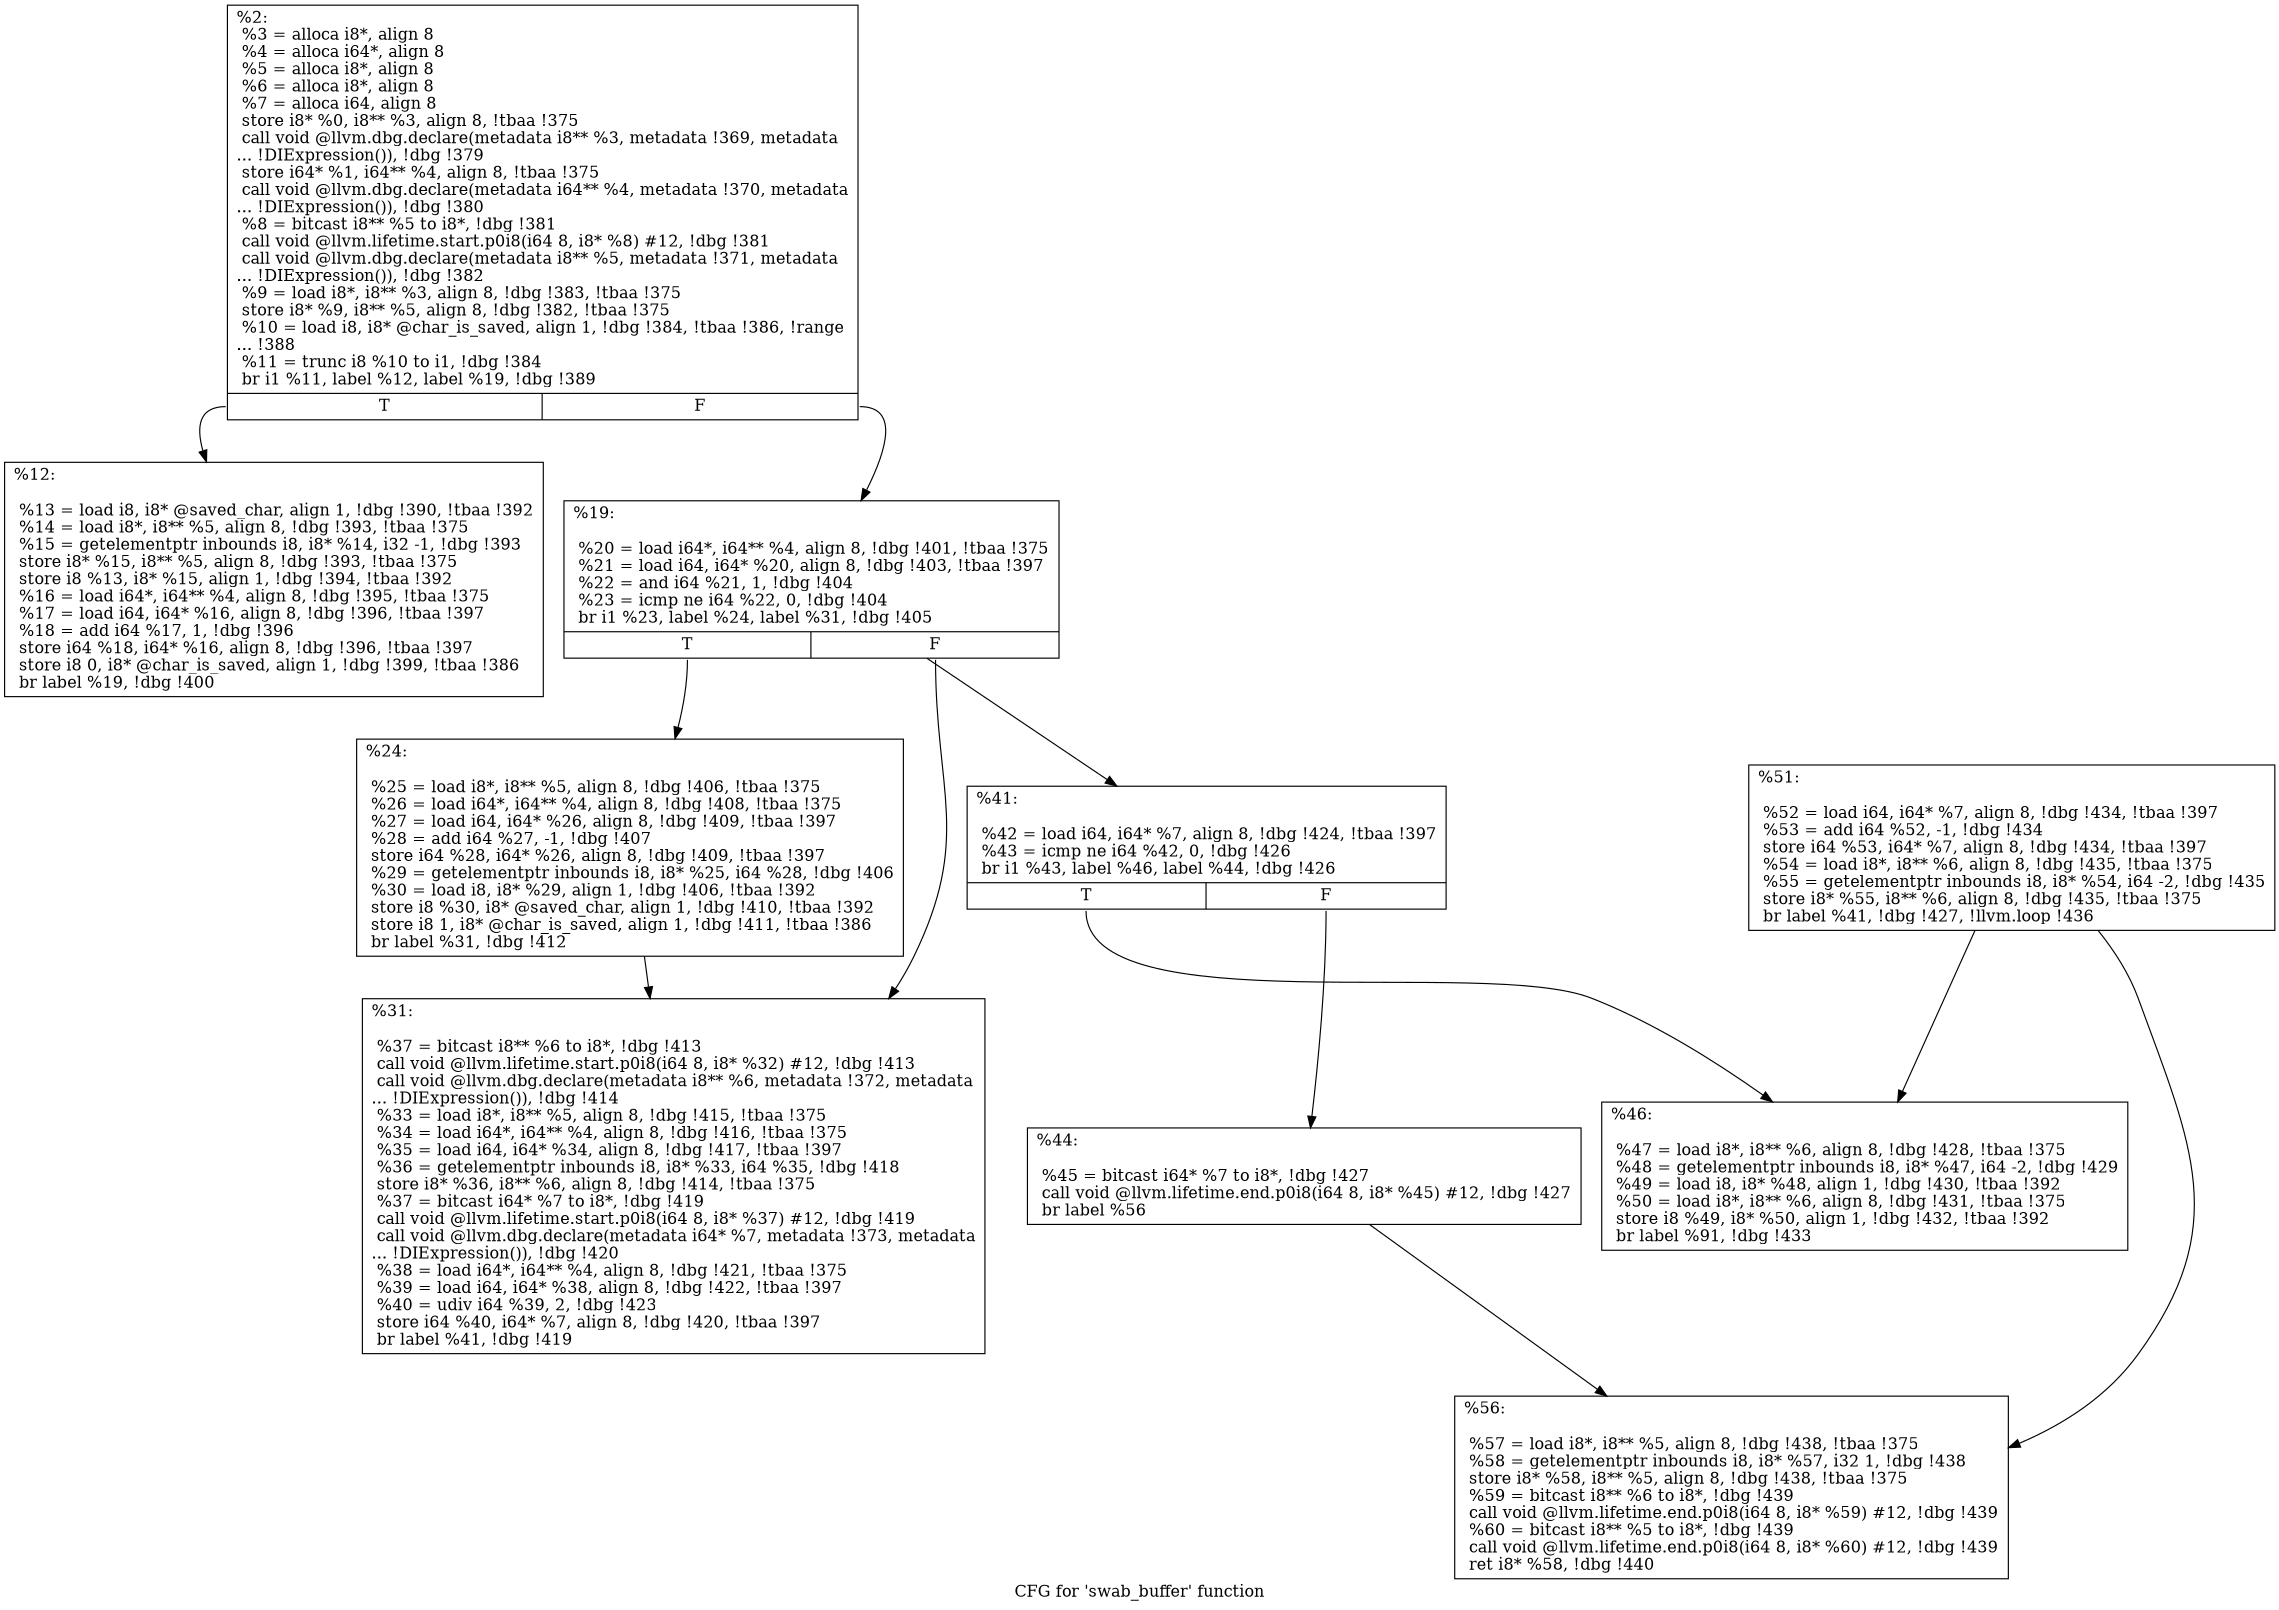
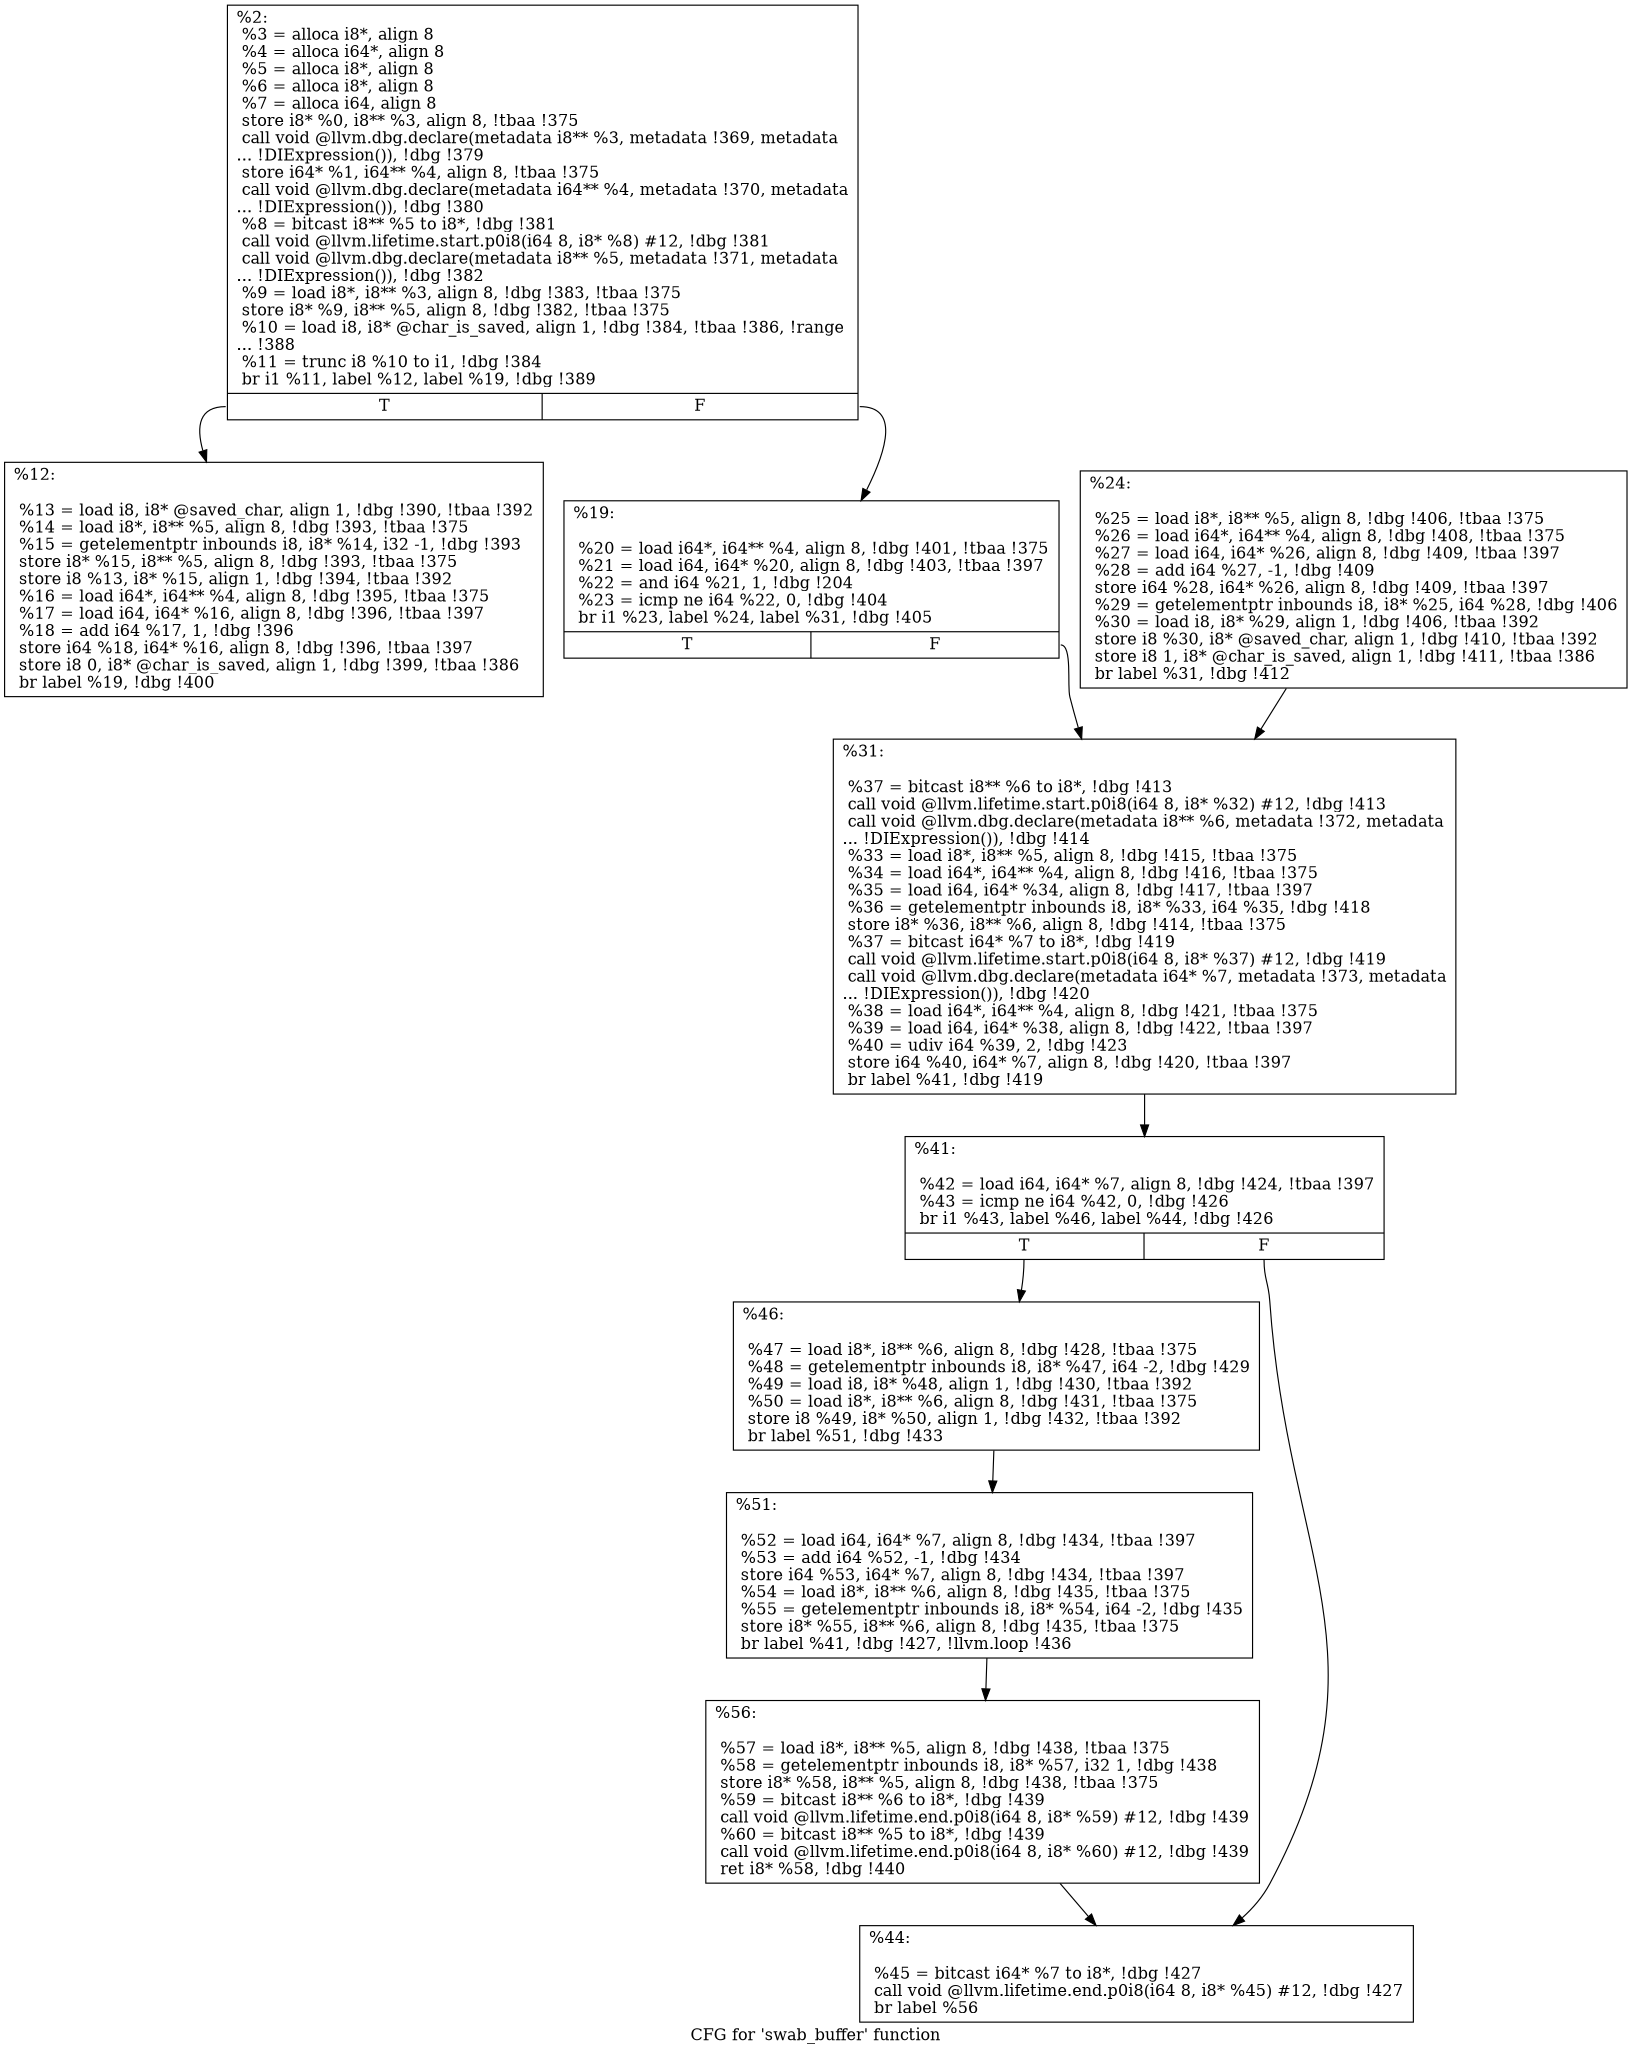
node "%19:": text "%22 = and i64 %21, 1, !dbg !404" -> "%22 = and i64 %21, 1, !dbg !204"
edge "%19:" -> "%24:": removed
edge "%19:" -> "%41:": now "%31:" -> "%41:"
node "%24:": text "%28 = add i64 %27, -1, !dbg !407" -> "%28 = add i64 %27, -1, !dbg !409"
edge "%51:" -> "%46:": reversed
node "%46:": text "br label %91, !dbg !433" -> "br label %51, !dbg !433"
edge "%44:" -> "%56:": reversed
